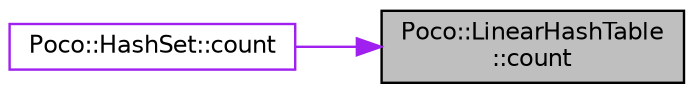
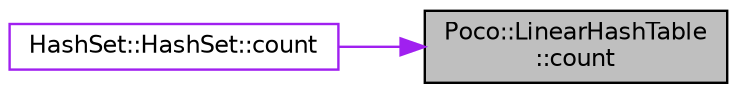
node "Poco::HashSet::count": label "Poco::HashSet::count" -> "HashSet::HashSet::count"
